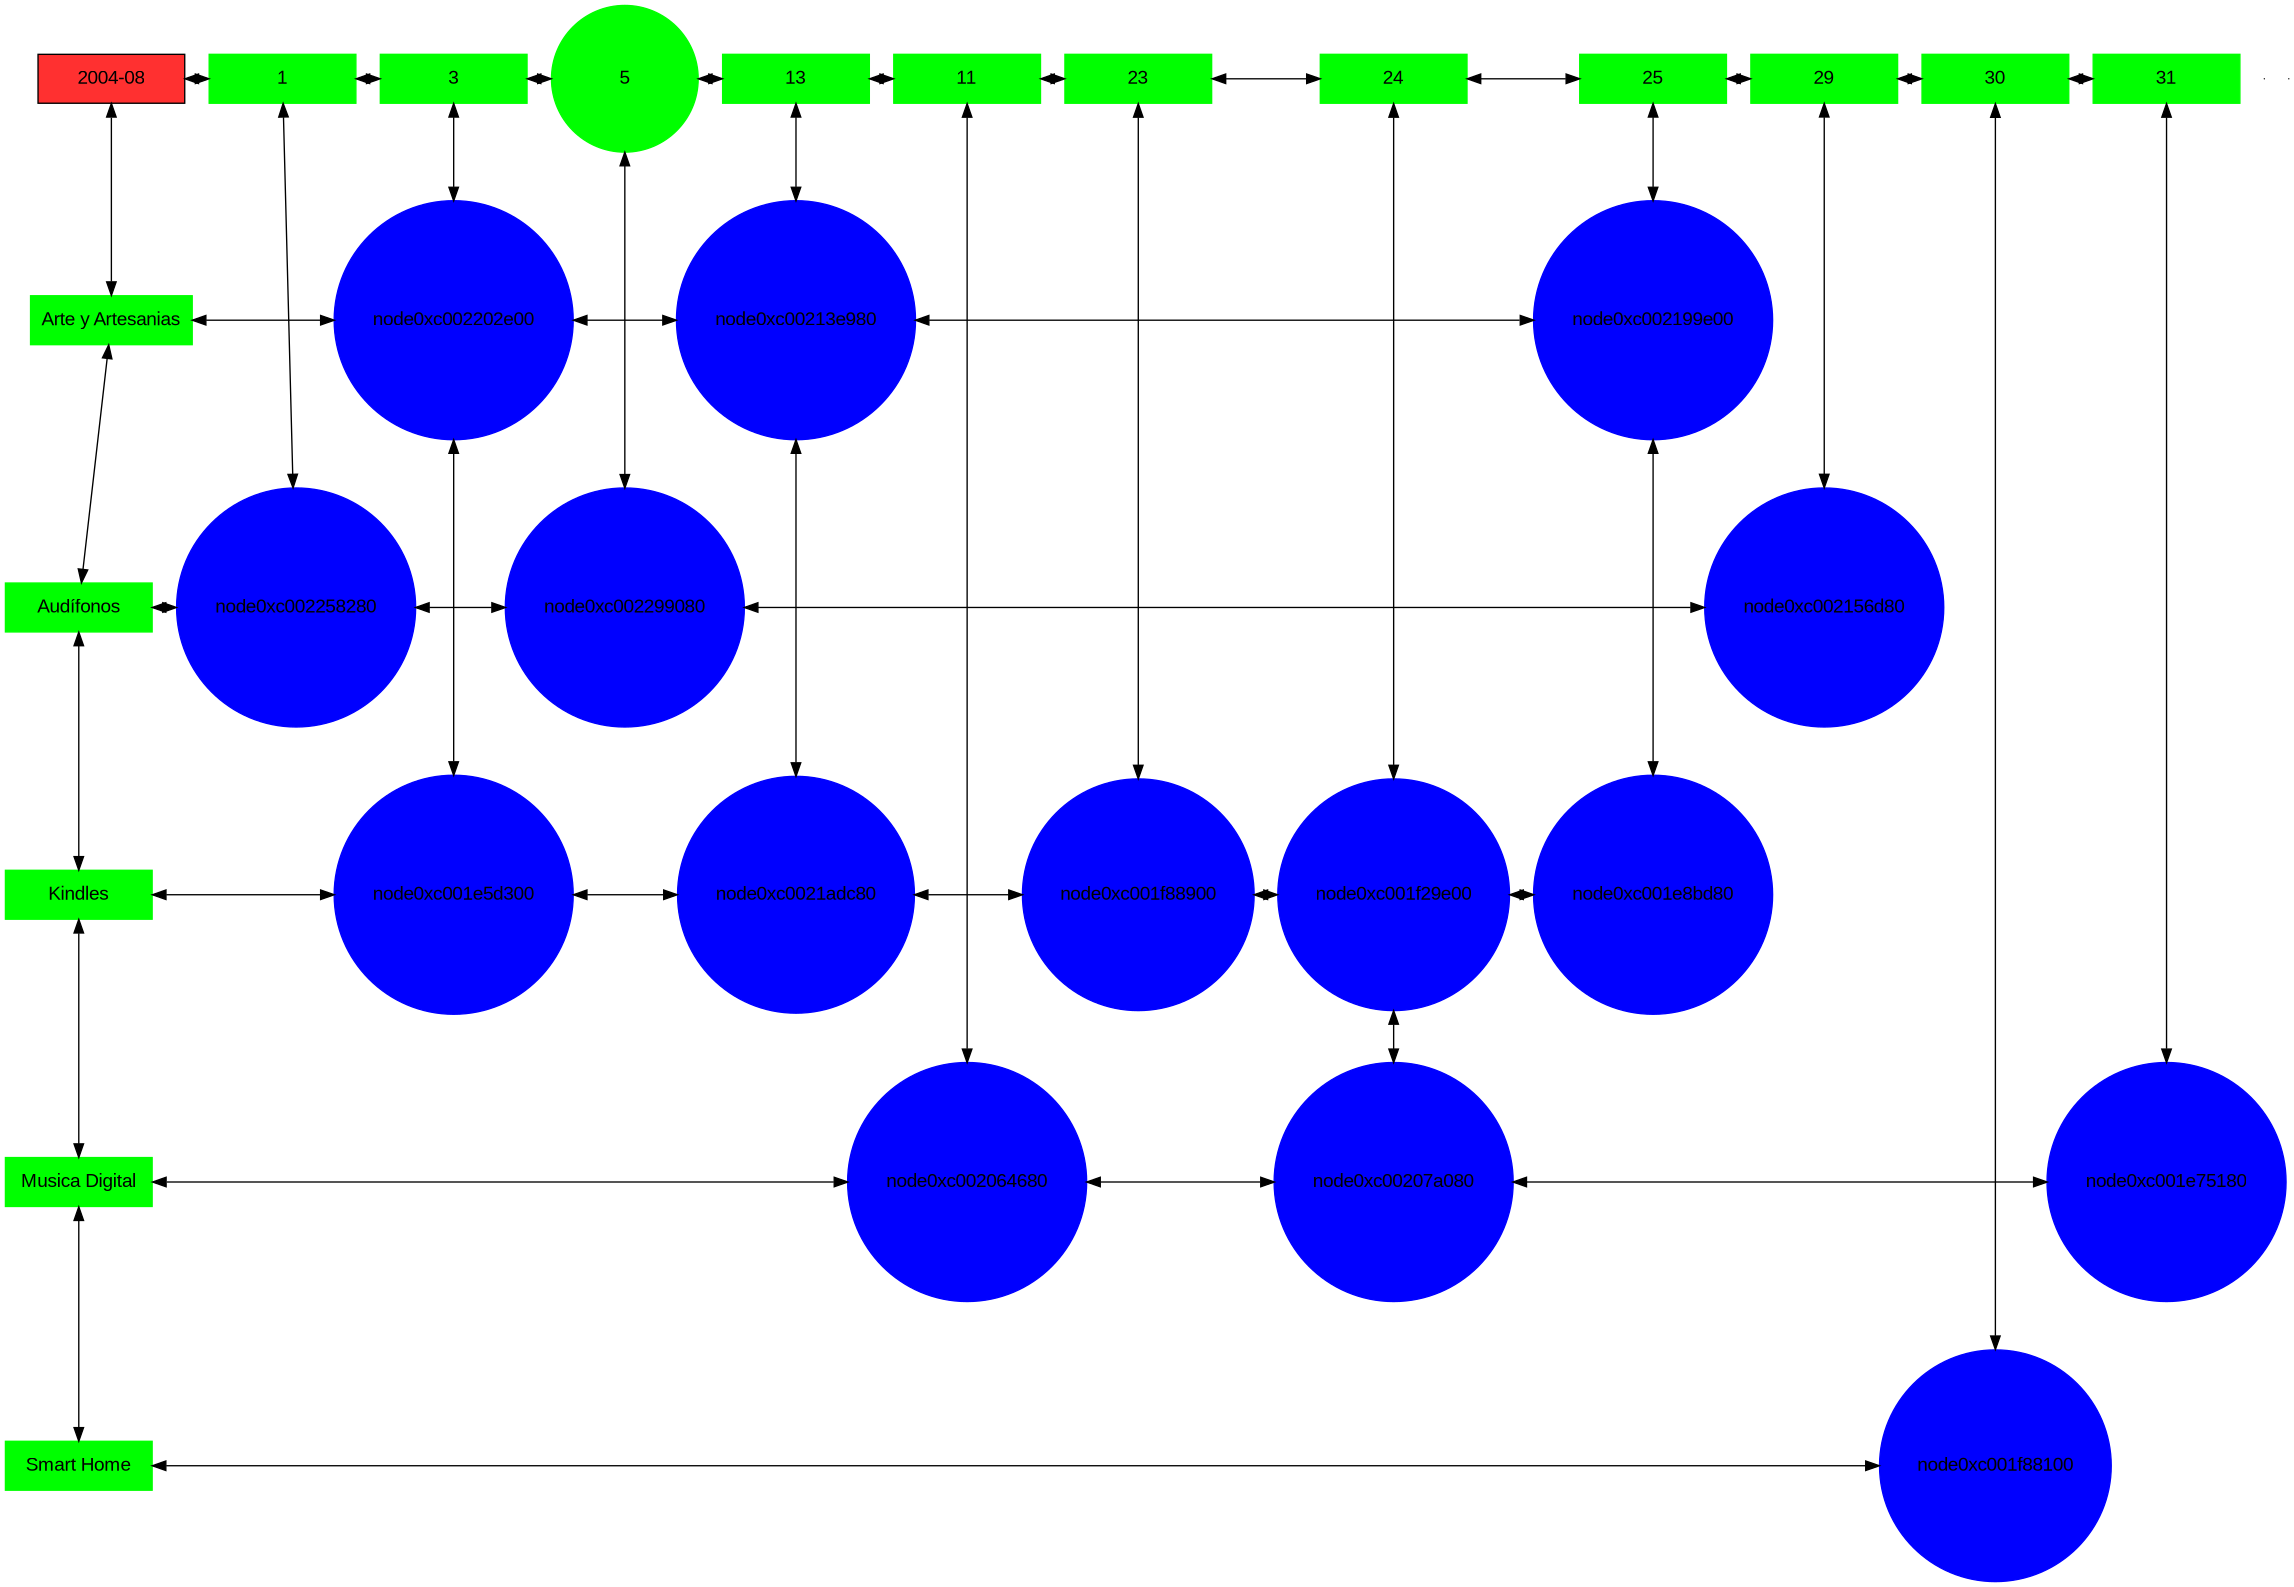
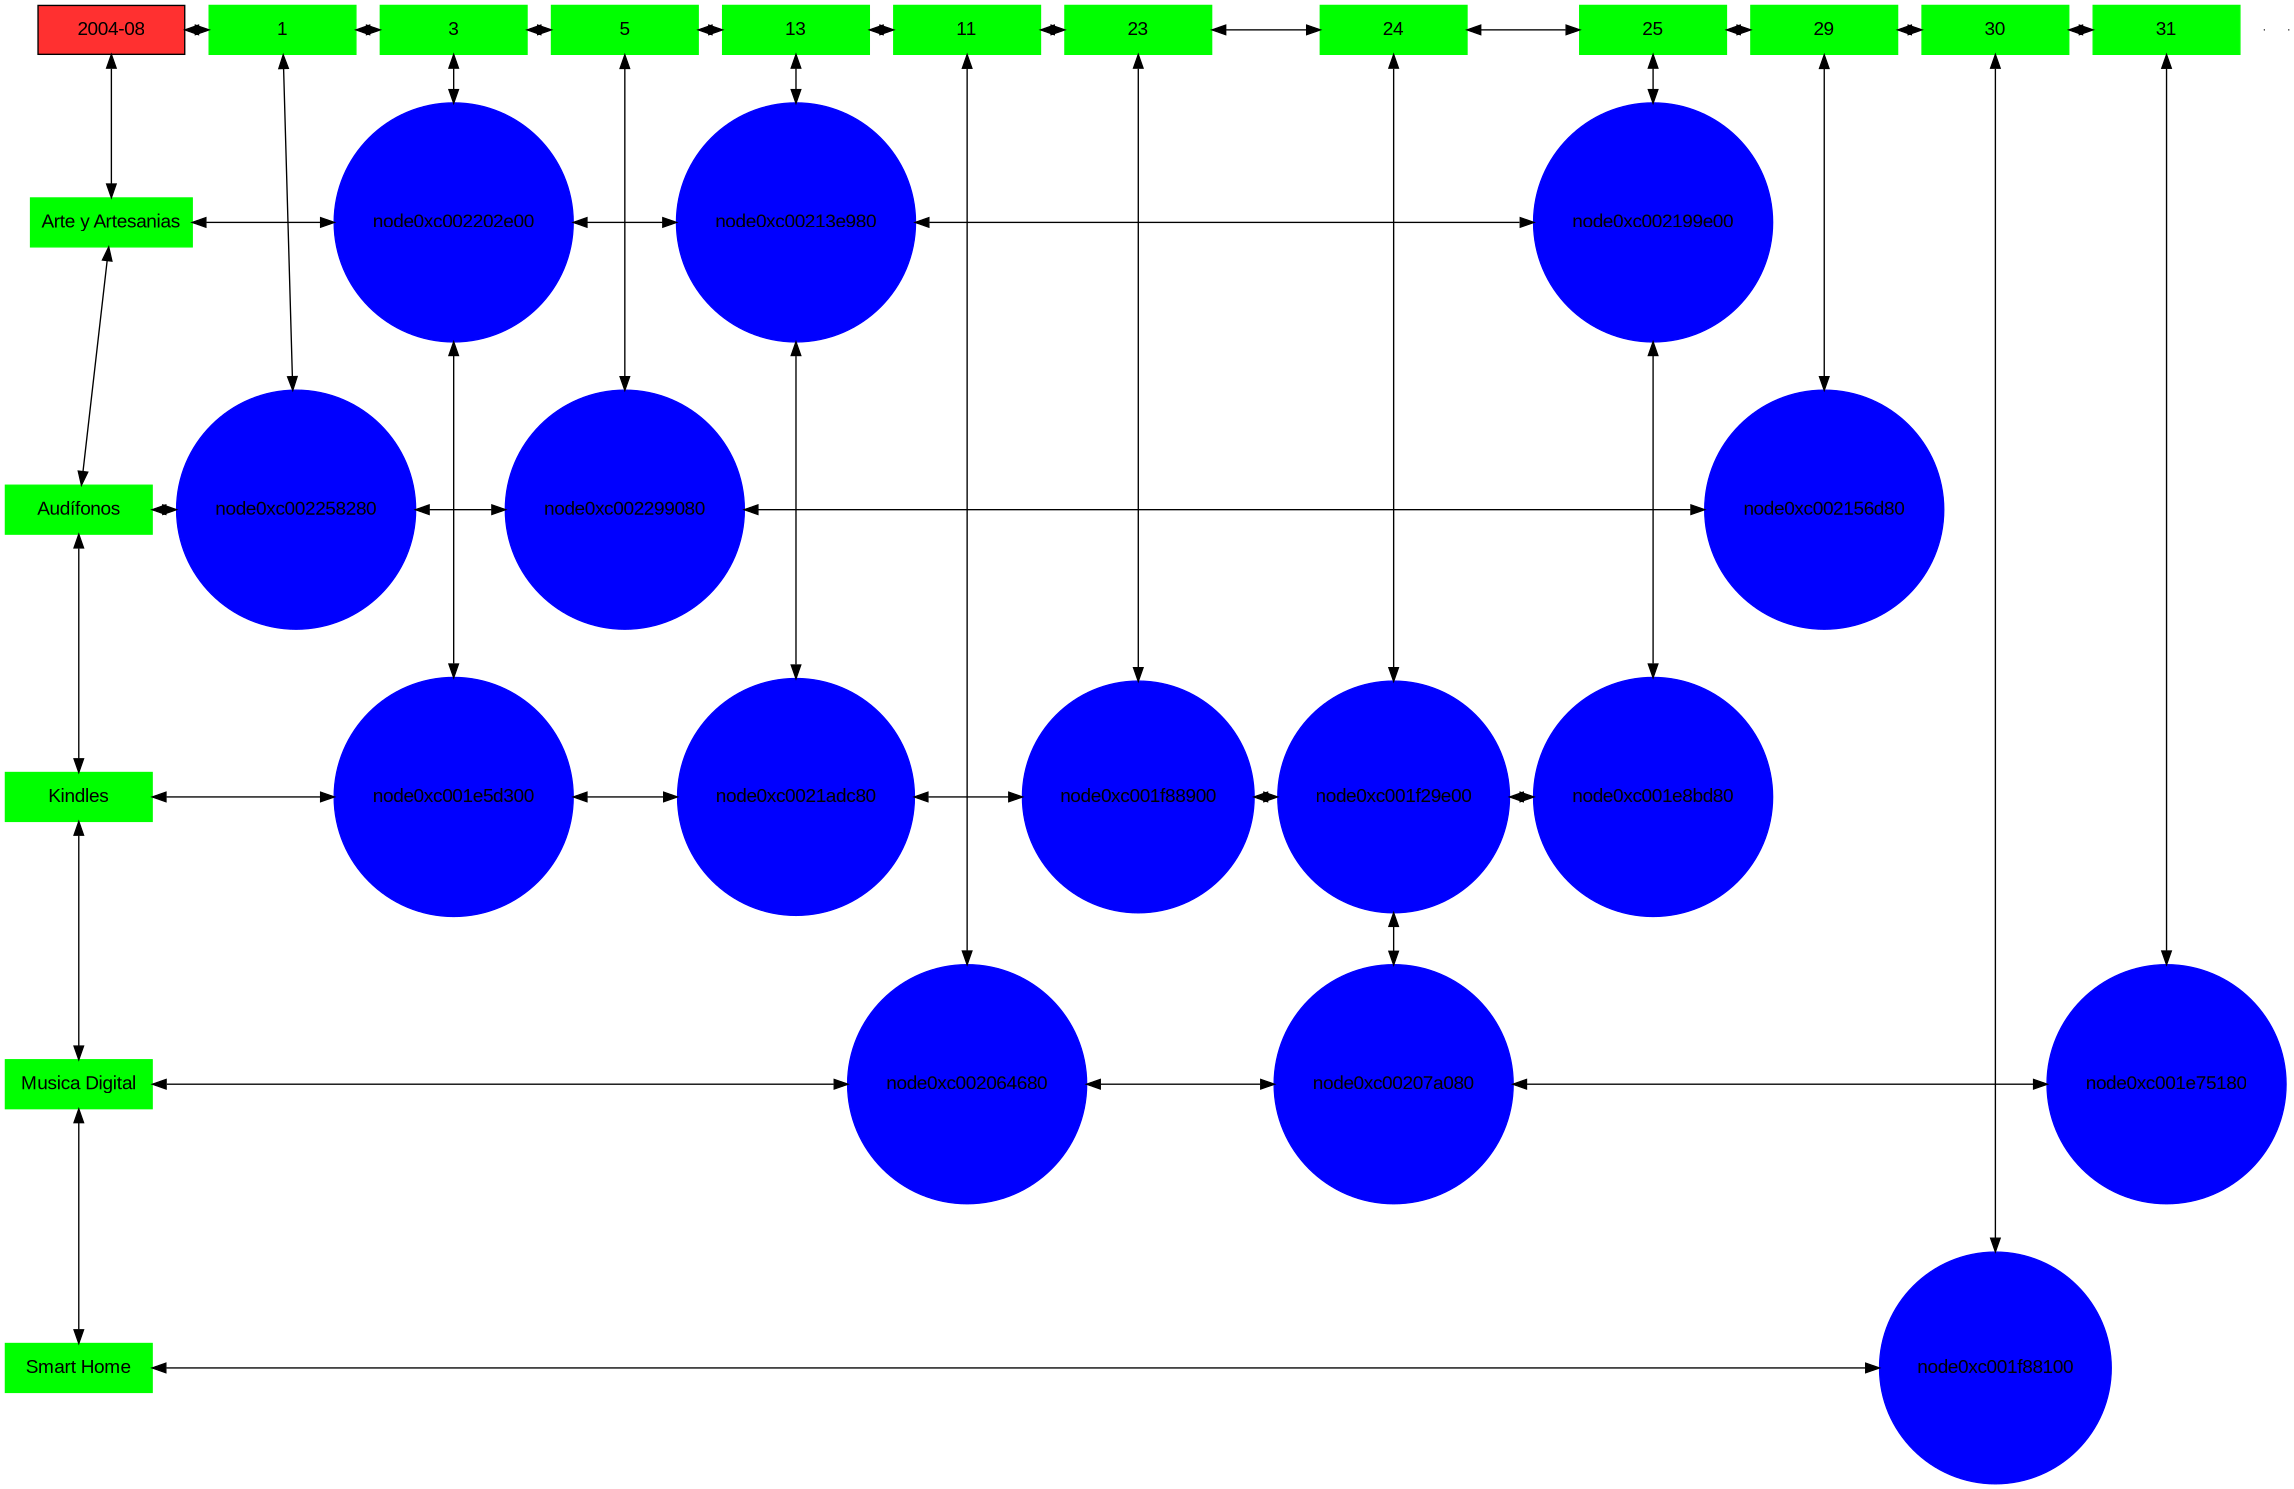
node "5": shape circle -> box
